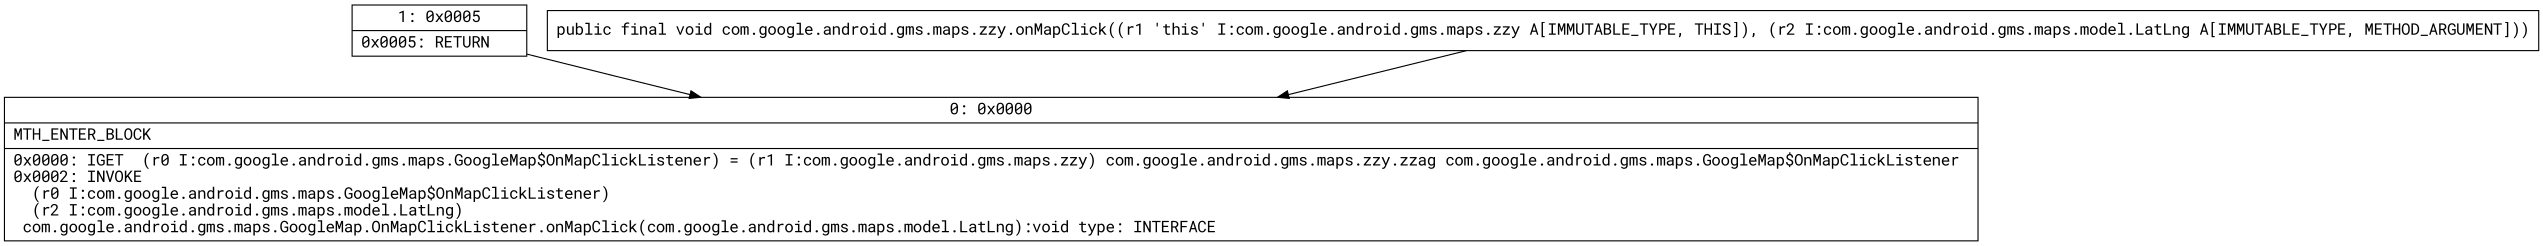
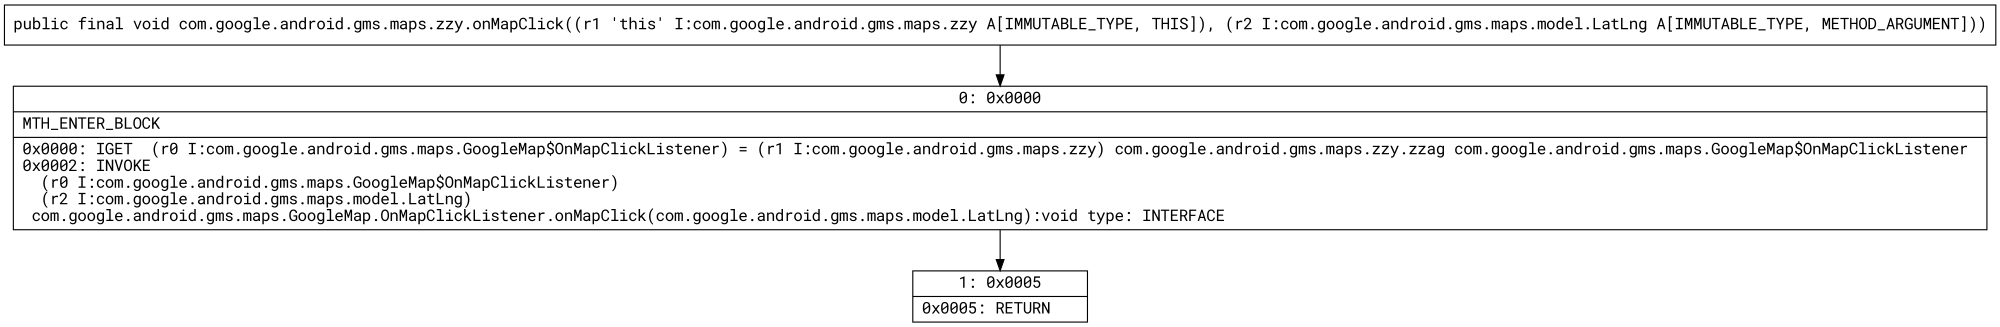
edge "1: 0x0005" -> "0: 0x0000": reversed
